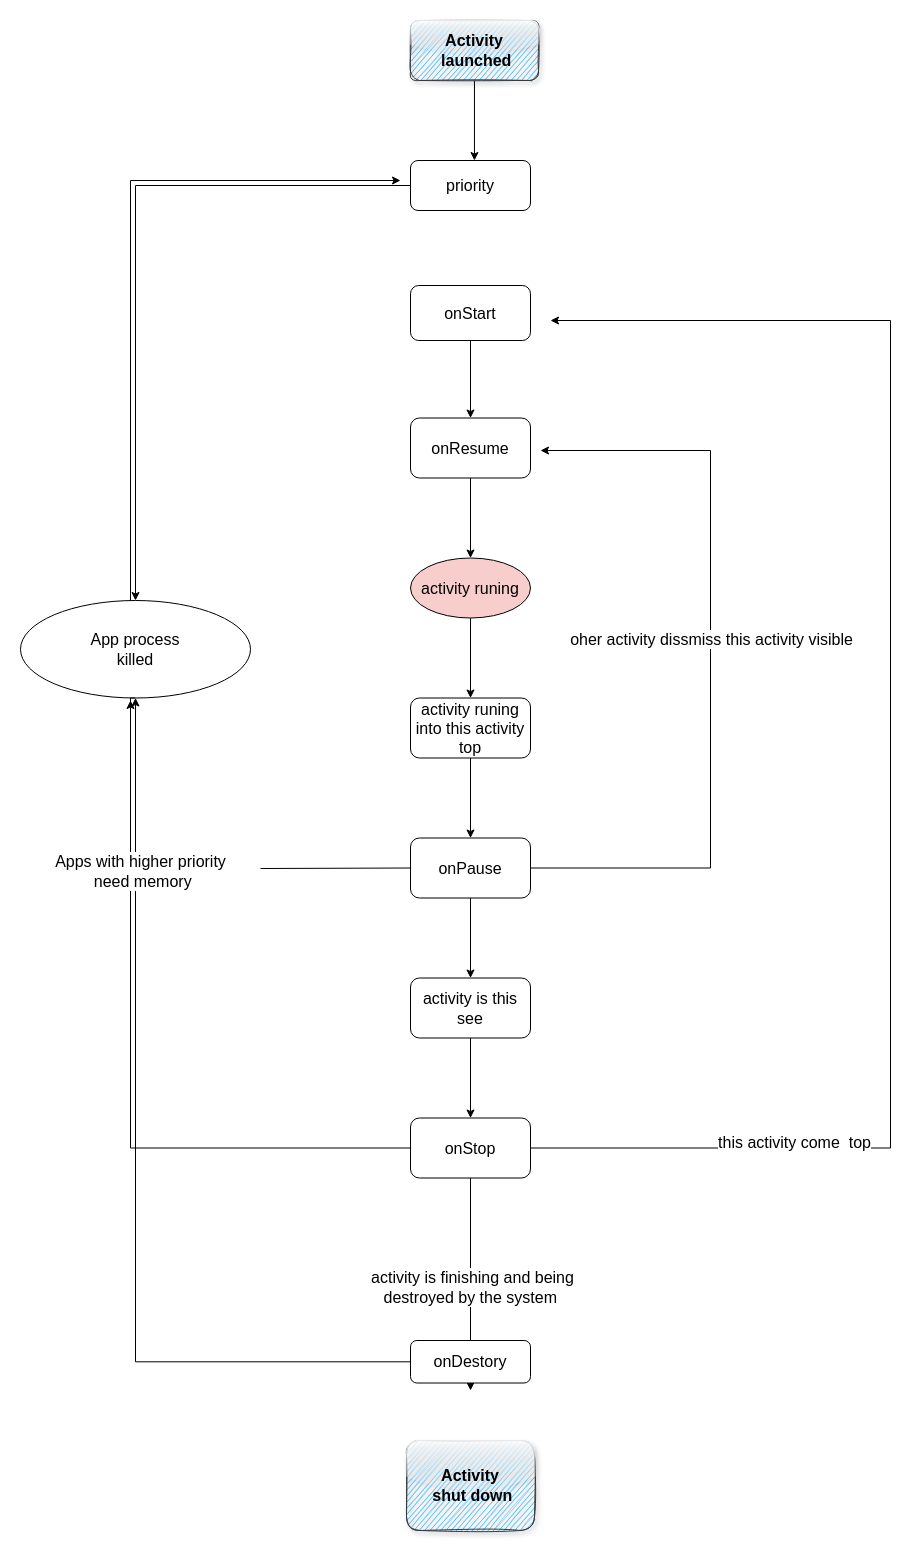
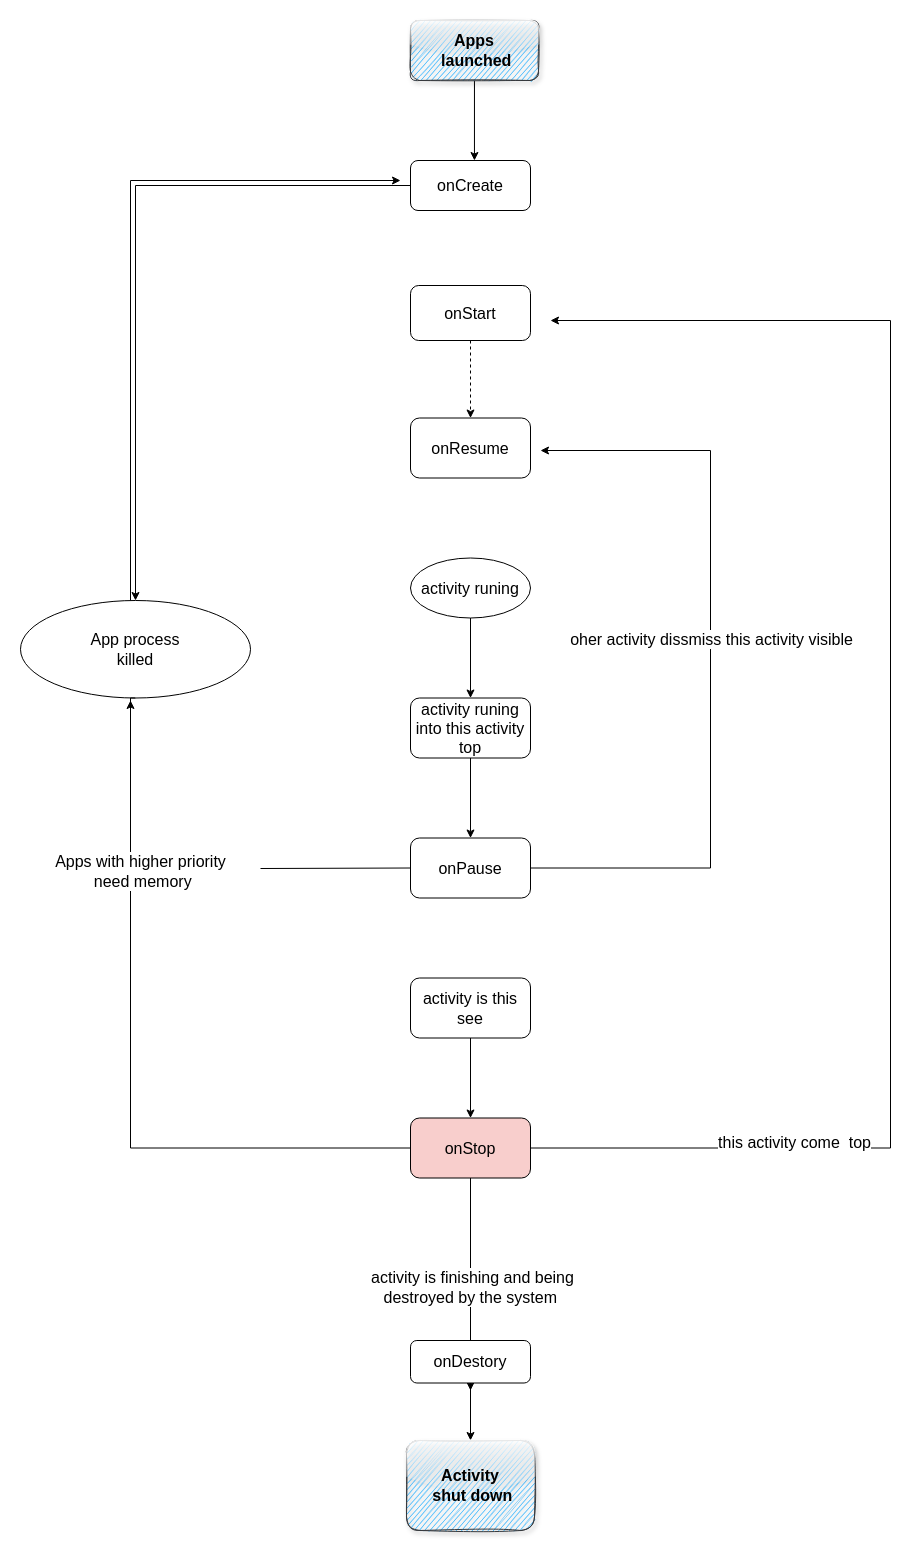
node "Activity launched": label "Activity launched" -> "Apps launched"
node "priority": label "priority" -> "onCreate"
edge "onStart" -> "onResume": style solid -> dashed
edge "onResume" -> "activity runing": removed
node "activity runing": fillcolor #f8cecc -> #ffffff
edge "onPause" -> "activity is this see": removed
node "onStop": fillcolor #ffffff -> #f8cecc
edge "onDestory" -> "App process killed": now "onDestory" -> "Activity shut down"
